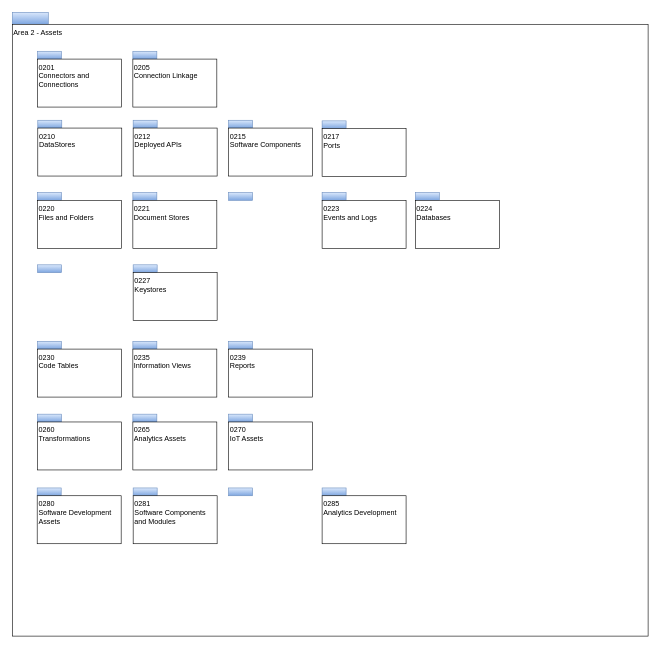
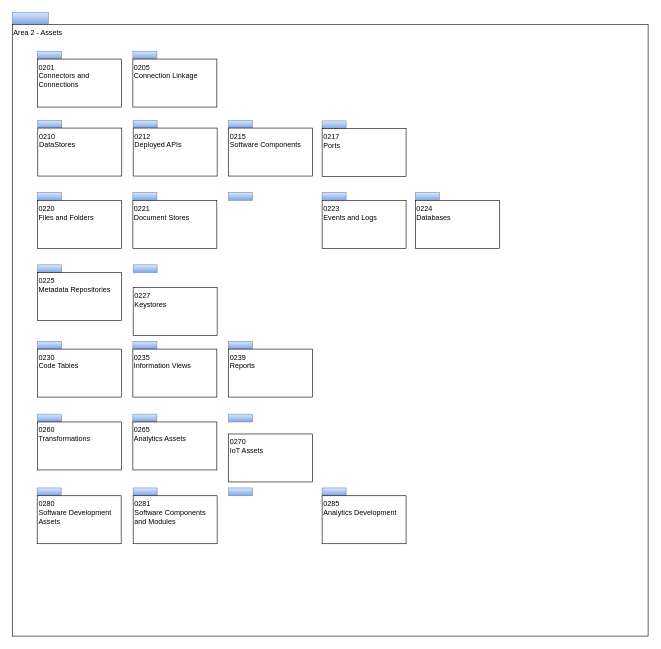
node "0225 Metadata Repositories": added
node "0227 Keystores": moved (175, 297) -> (175, 312)
node "0270 IoT Assets": moved (271, 446) -> (271, 458)
